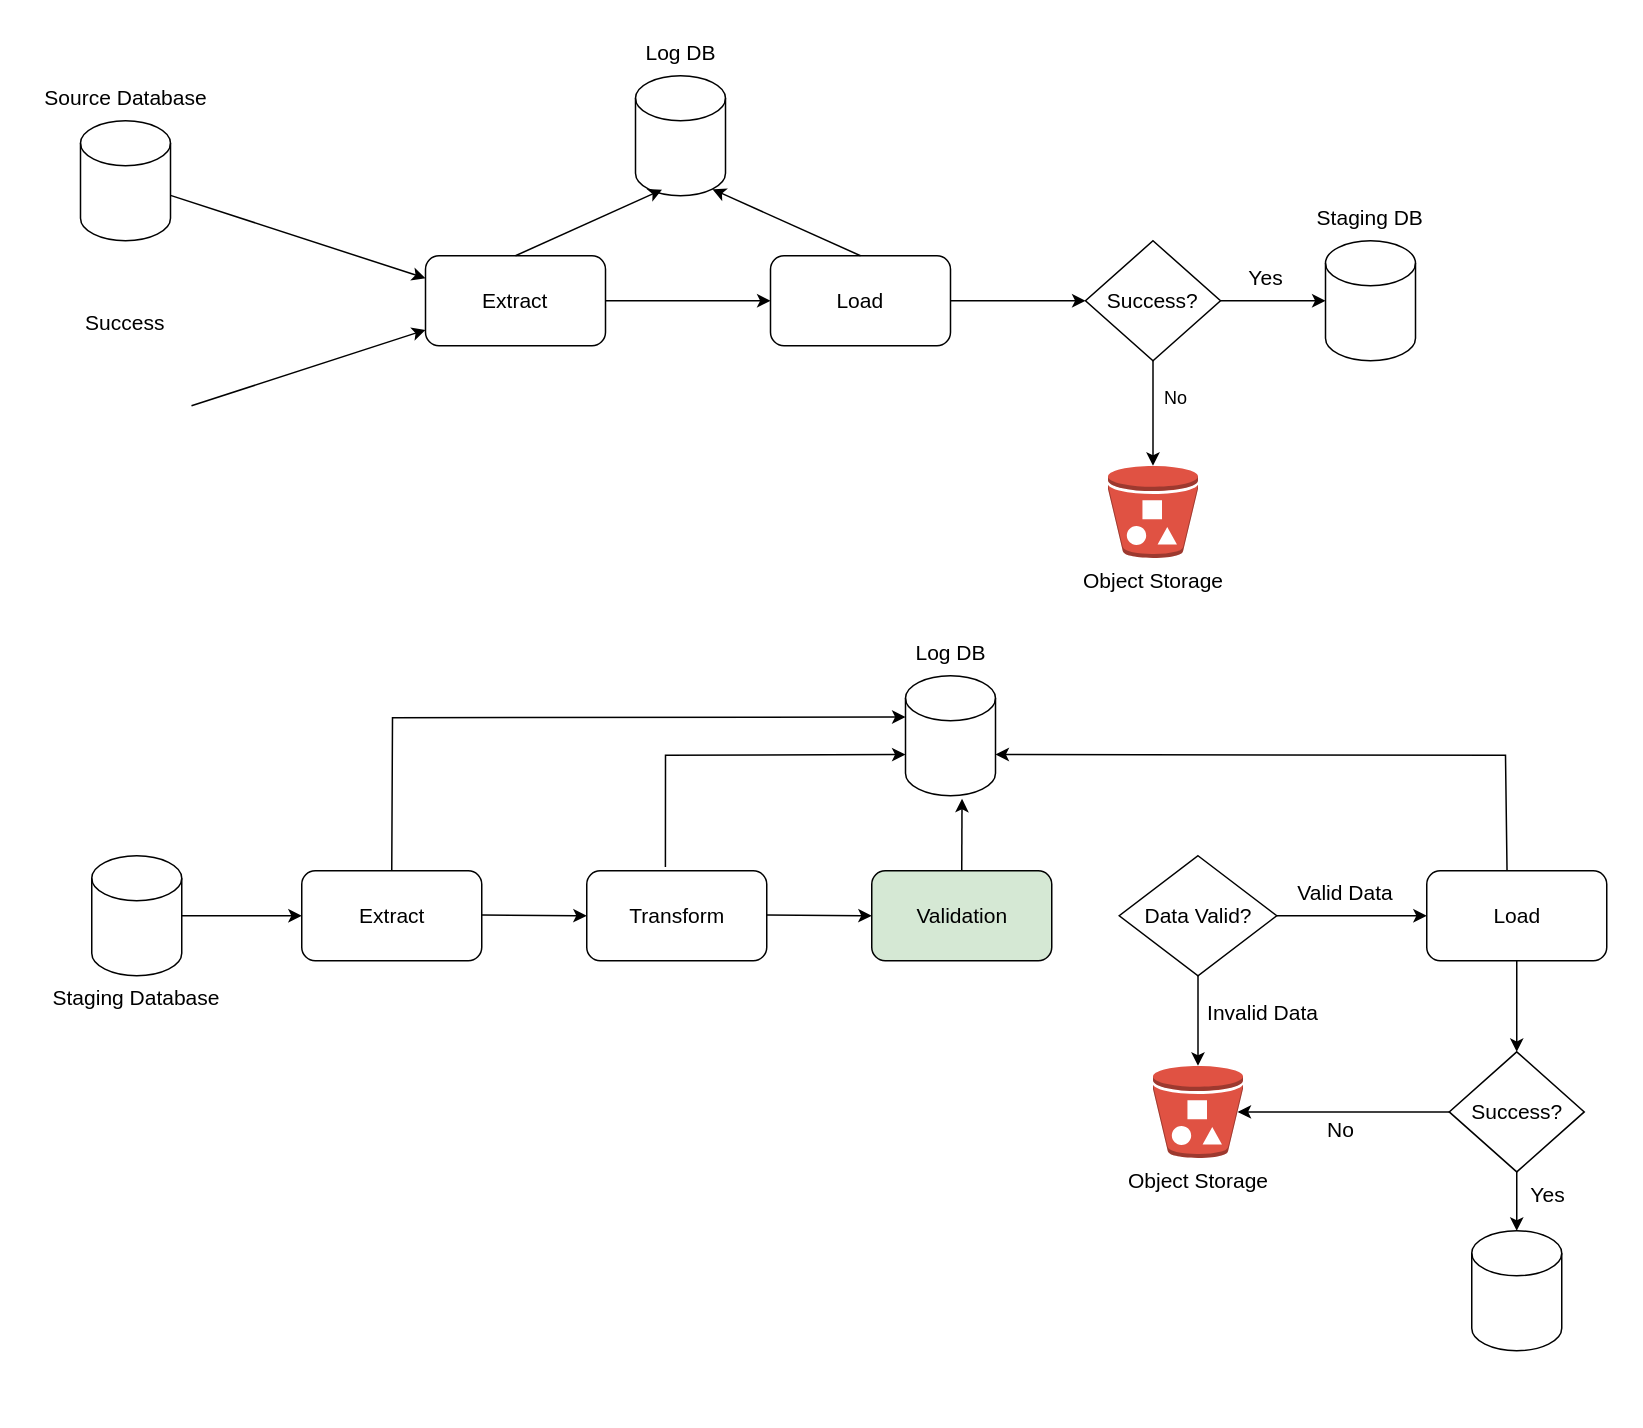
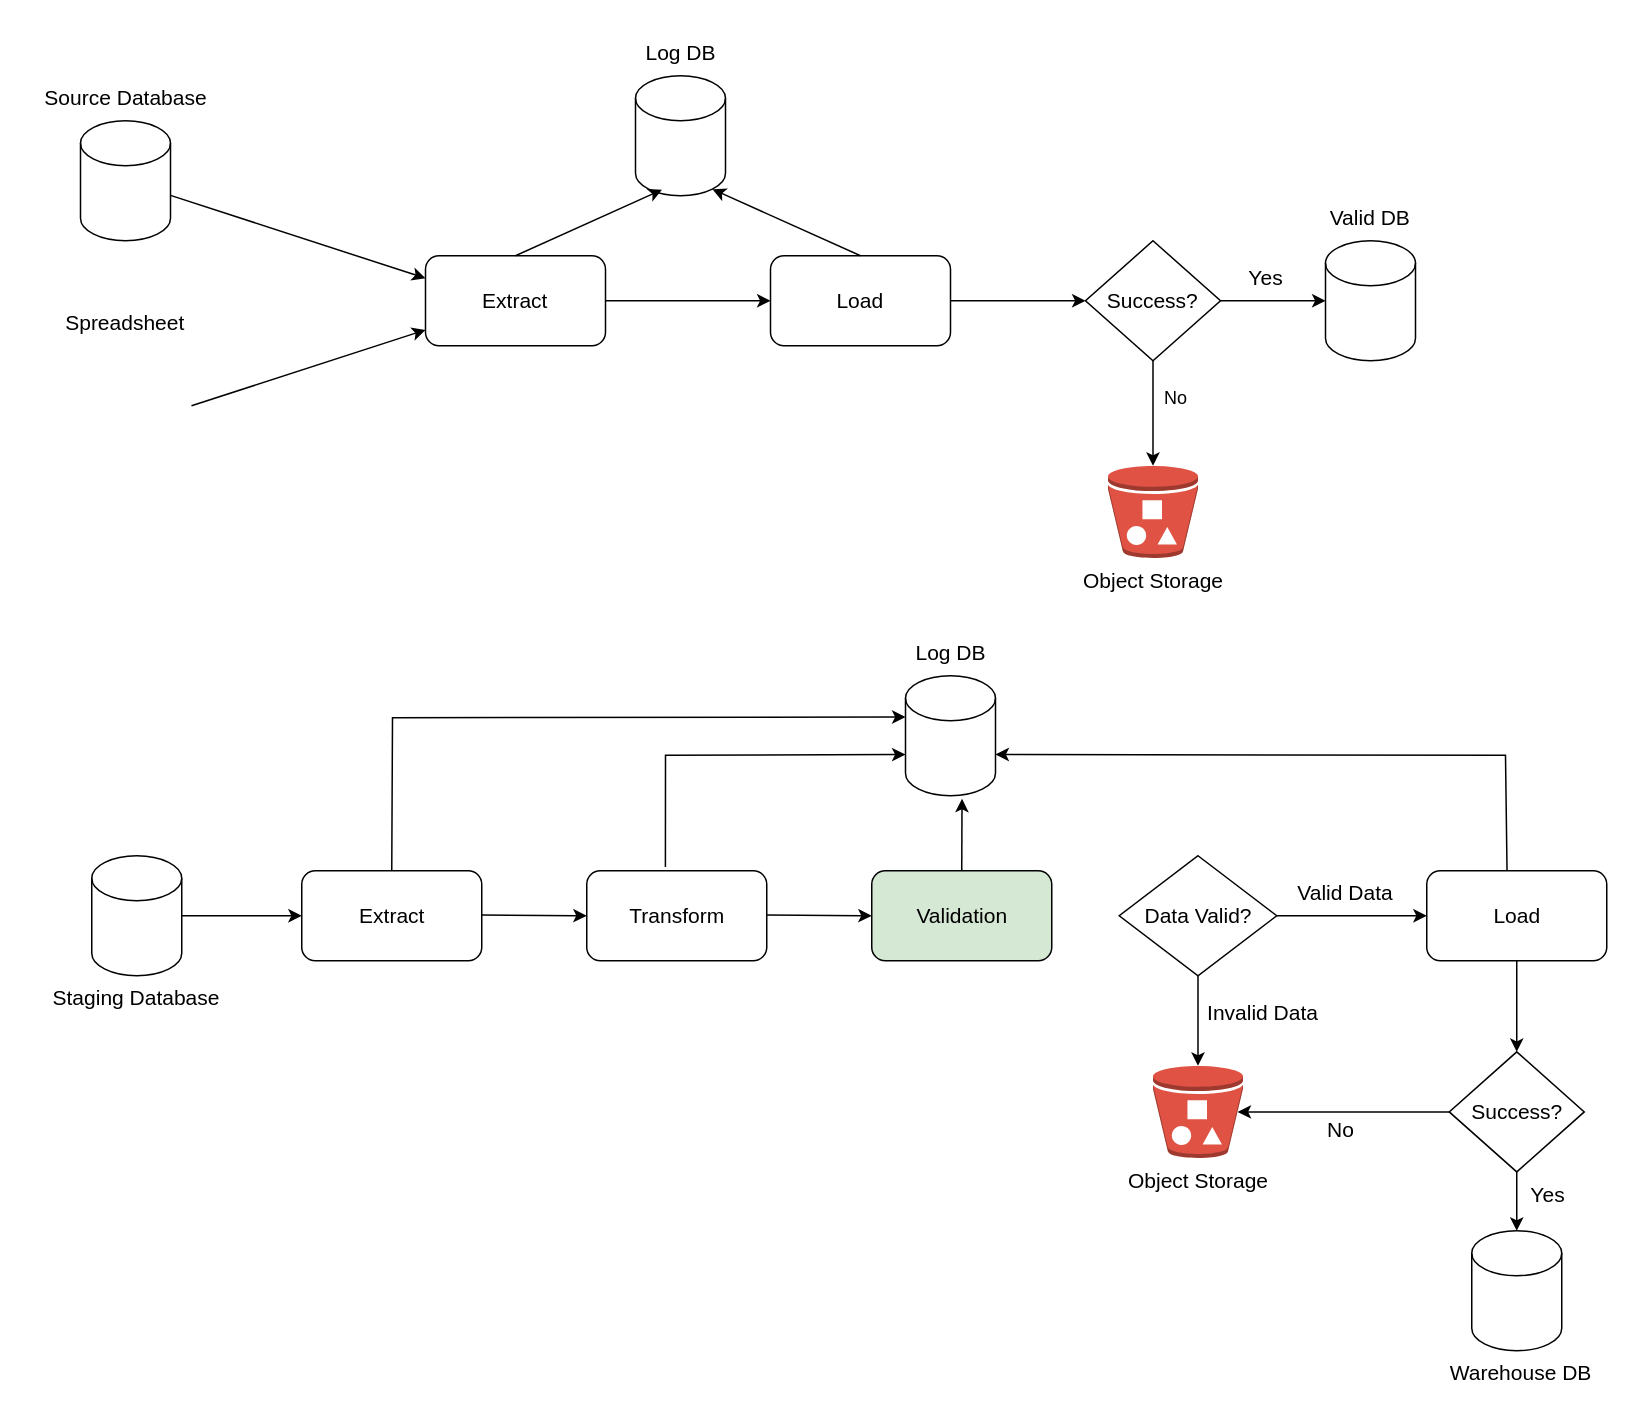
node "Staging DB": label "Staging DB" -> "Valid DB"
node "Success": label "Success" -> "Spreadsheet"
node "Warehouse DB": added
